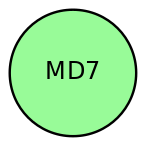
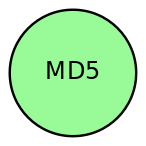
node "MD7": label "MD7" -> "MD5"
